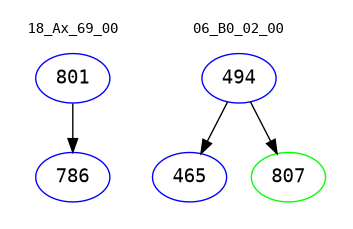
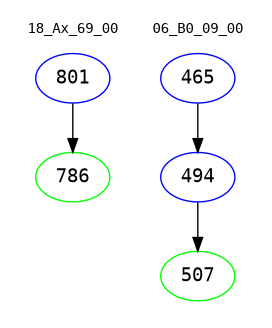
cluster "06_B0_02_00": label "06_B0_02_00" -> "06_B0_09_00"
edge "494" -> "465": reversed
node "786": color blue -> green
node "807": label "807" -> "507"
